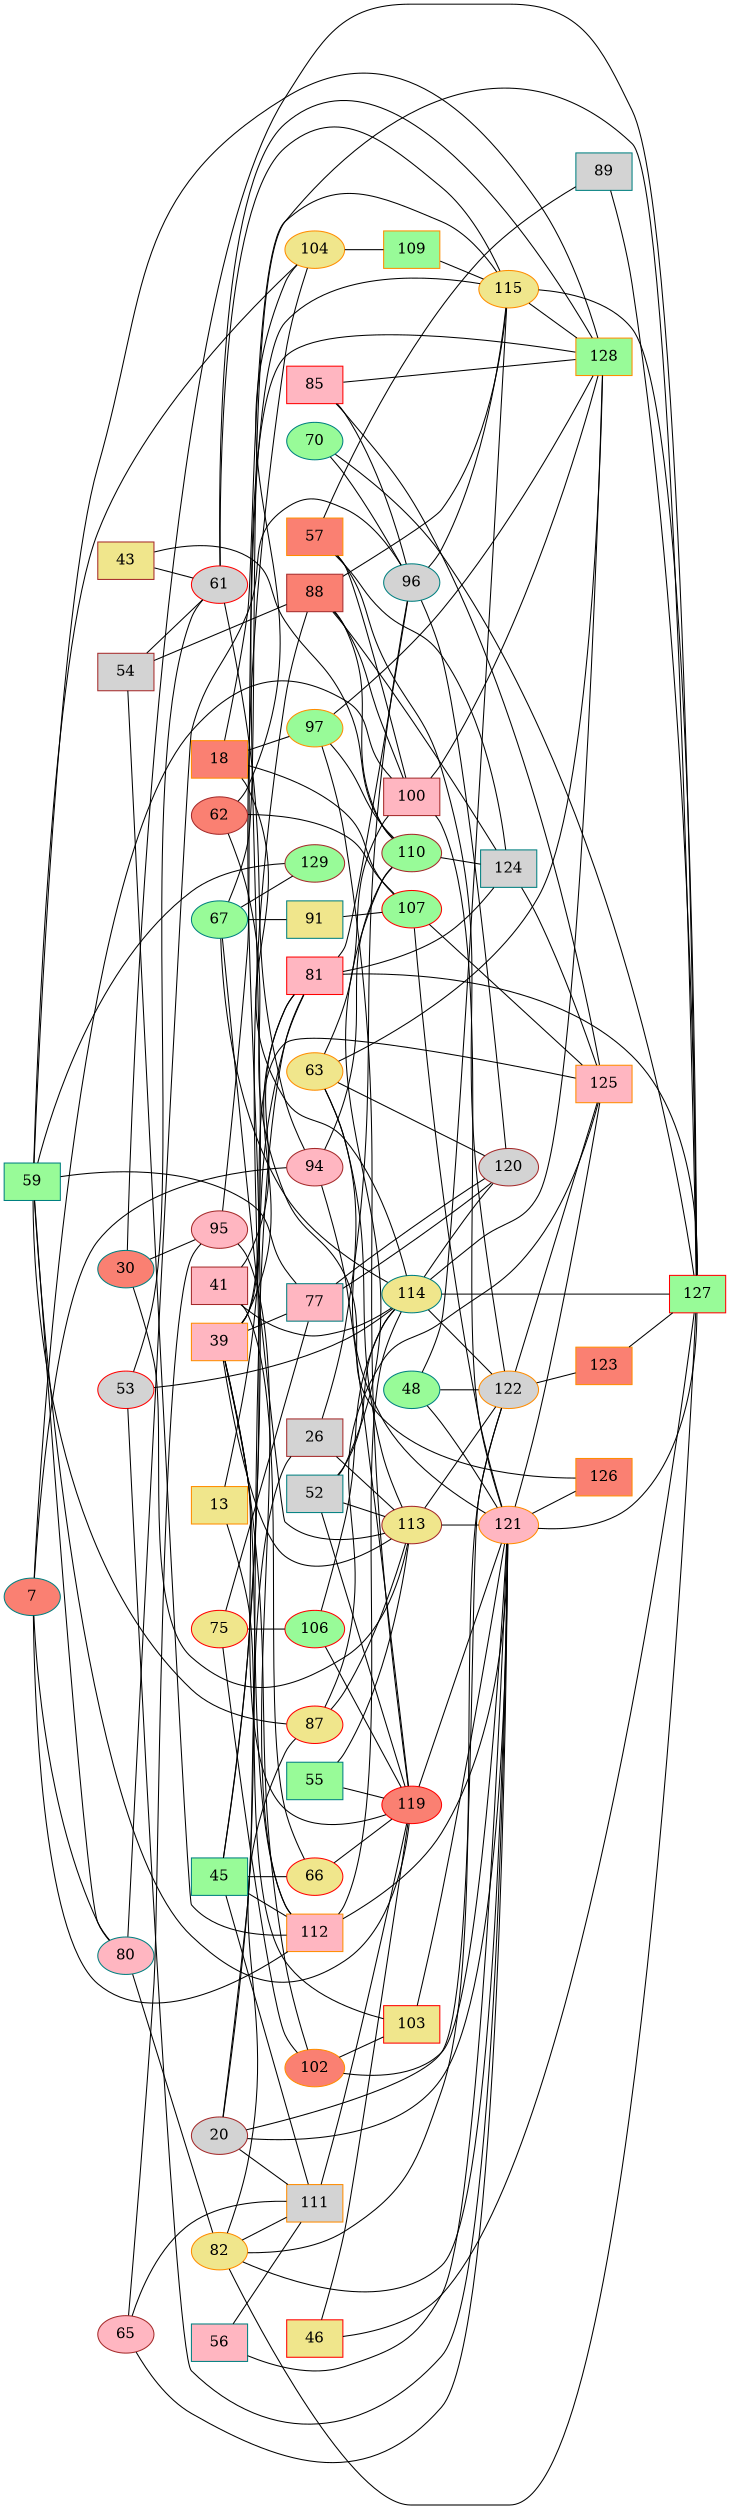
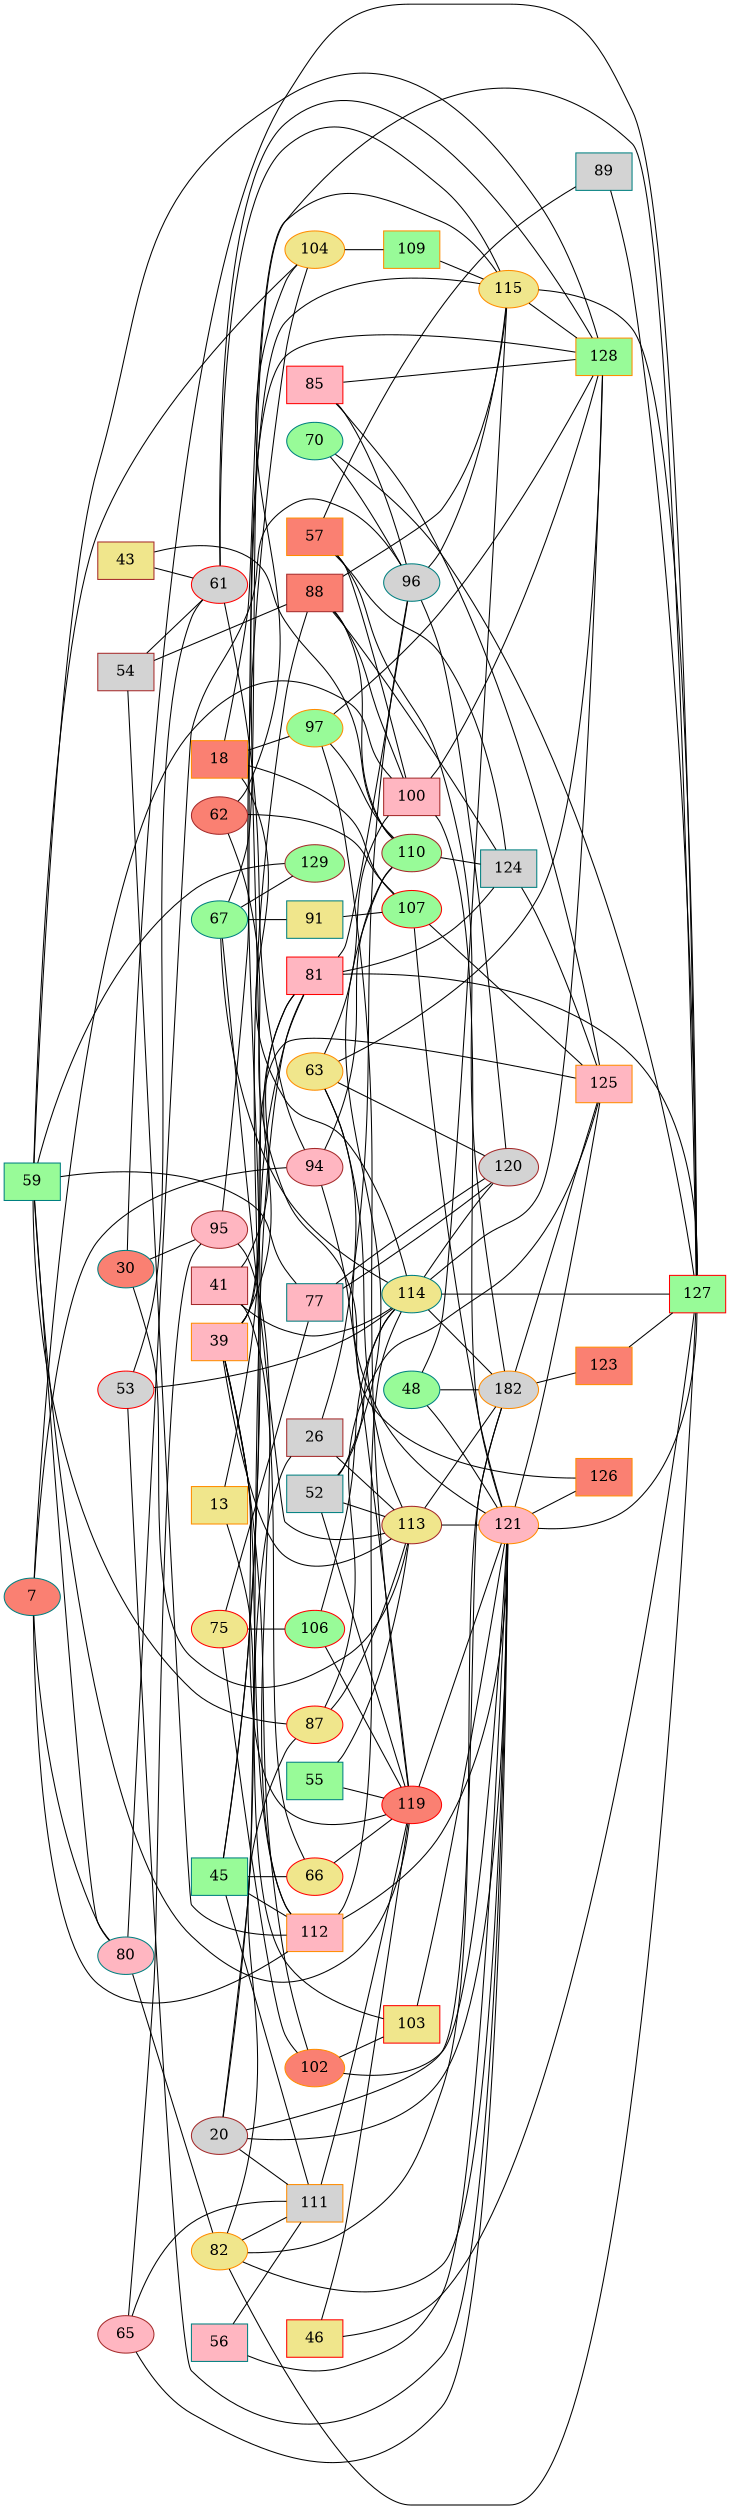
edge "77" -- "39": removed
node "122": label "122" -> "182"
